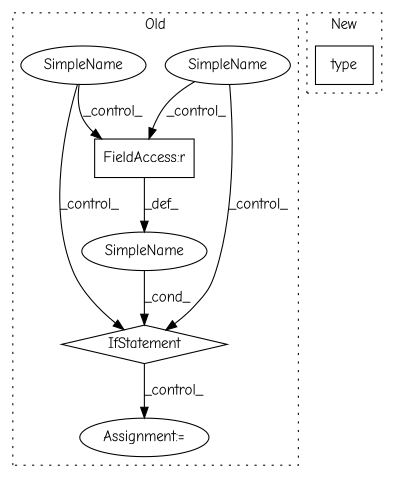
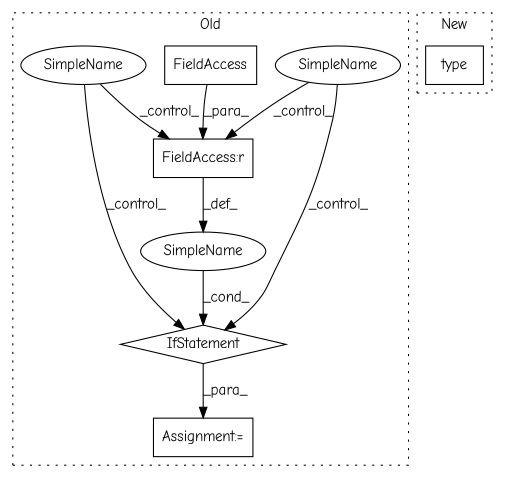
node "FieldAccess": added
edge "IfStatement" -> "Assignment:=": label "_control_" -> "_para_"
node "Assignment:=": shape ellipse -> box
